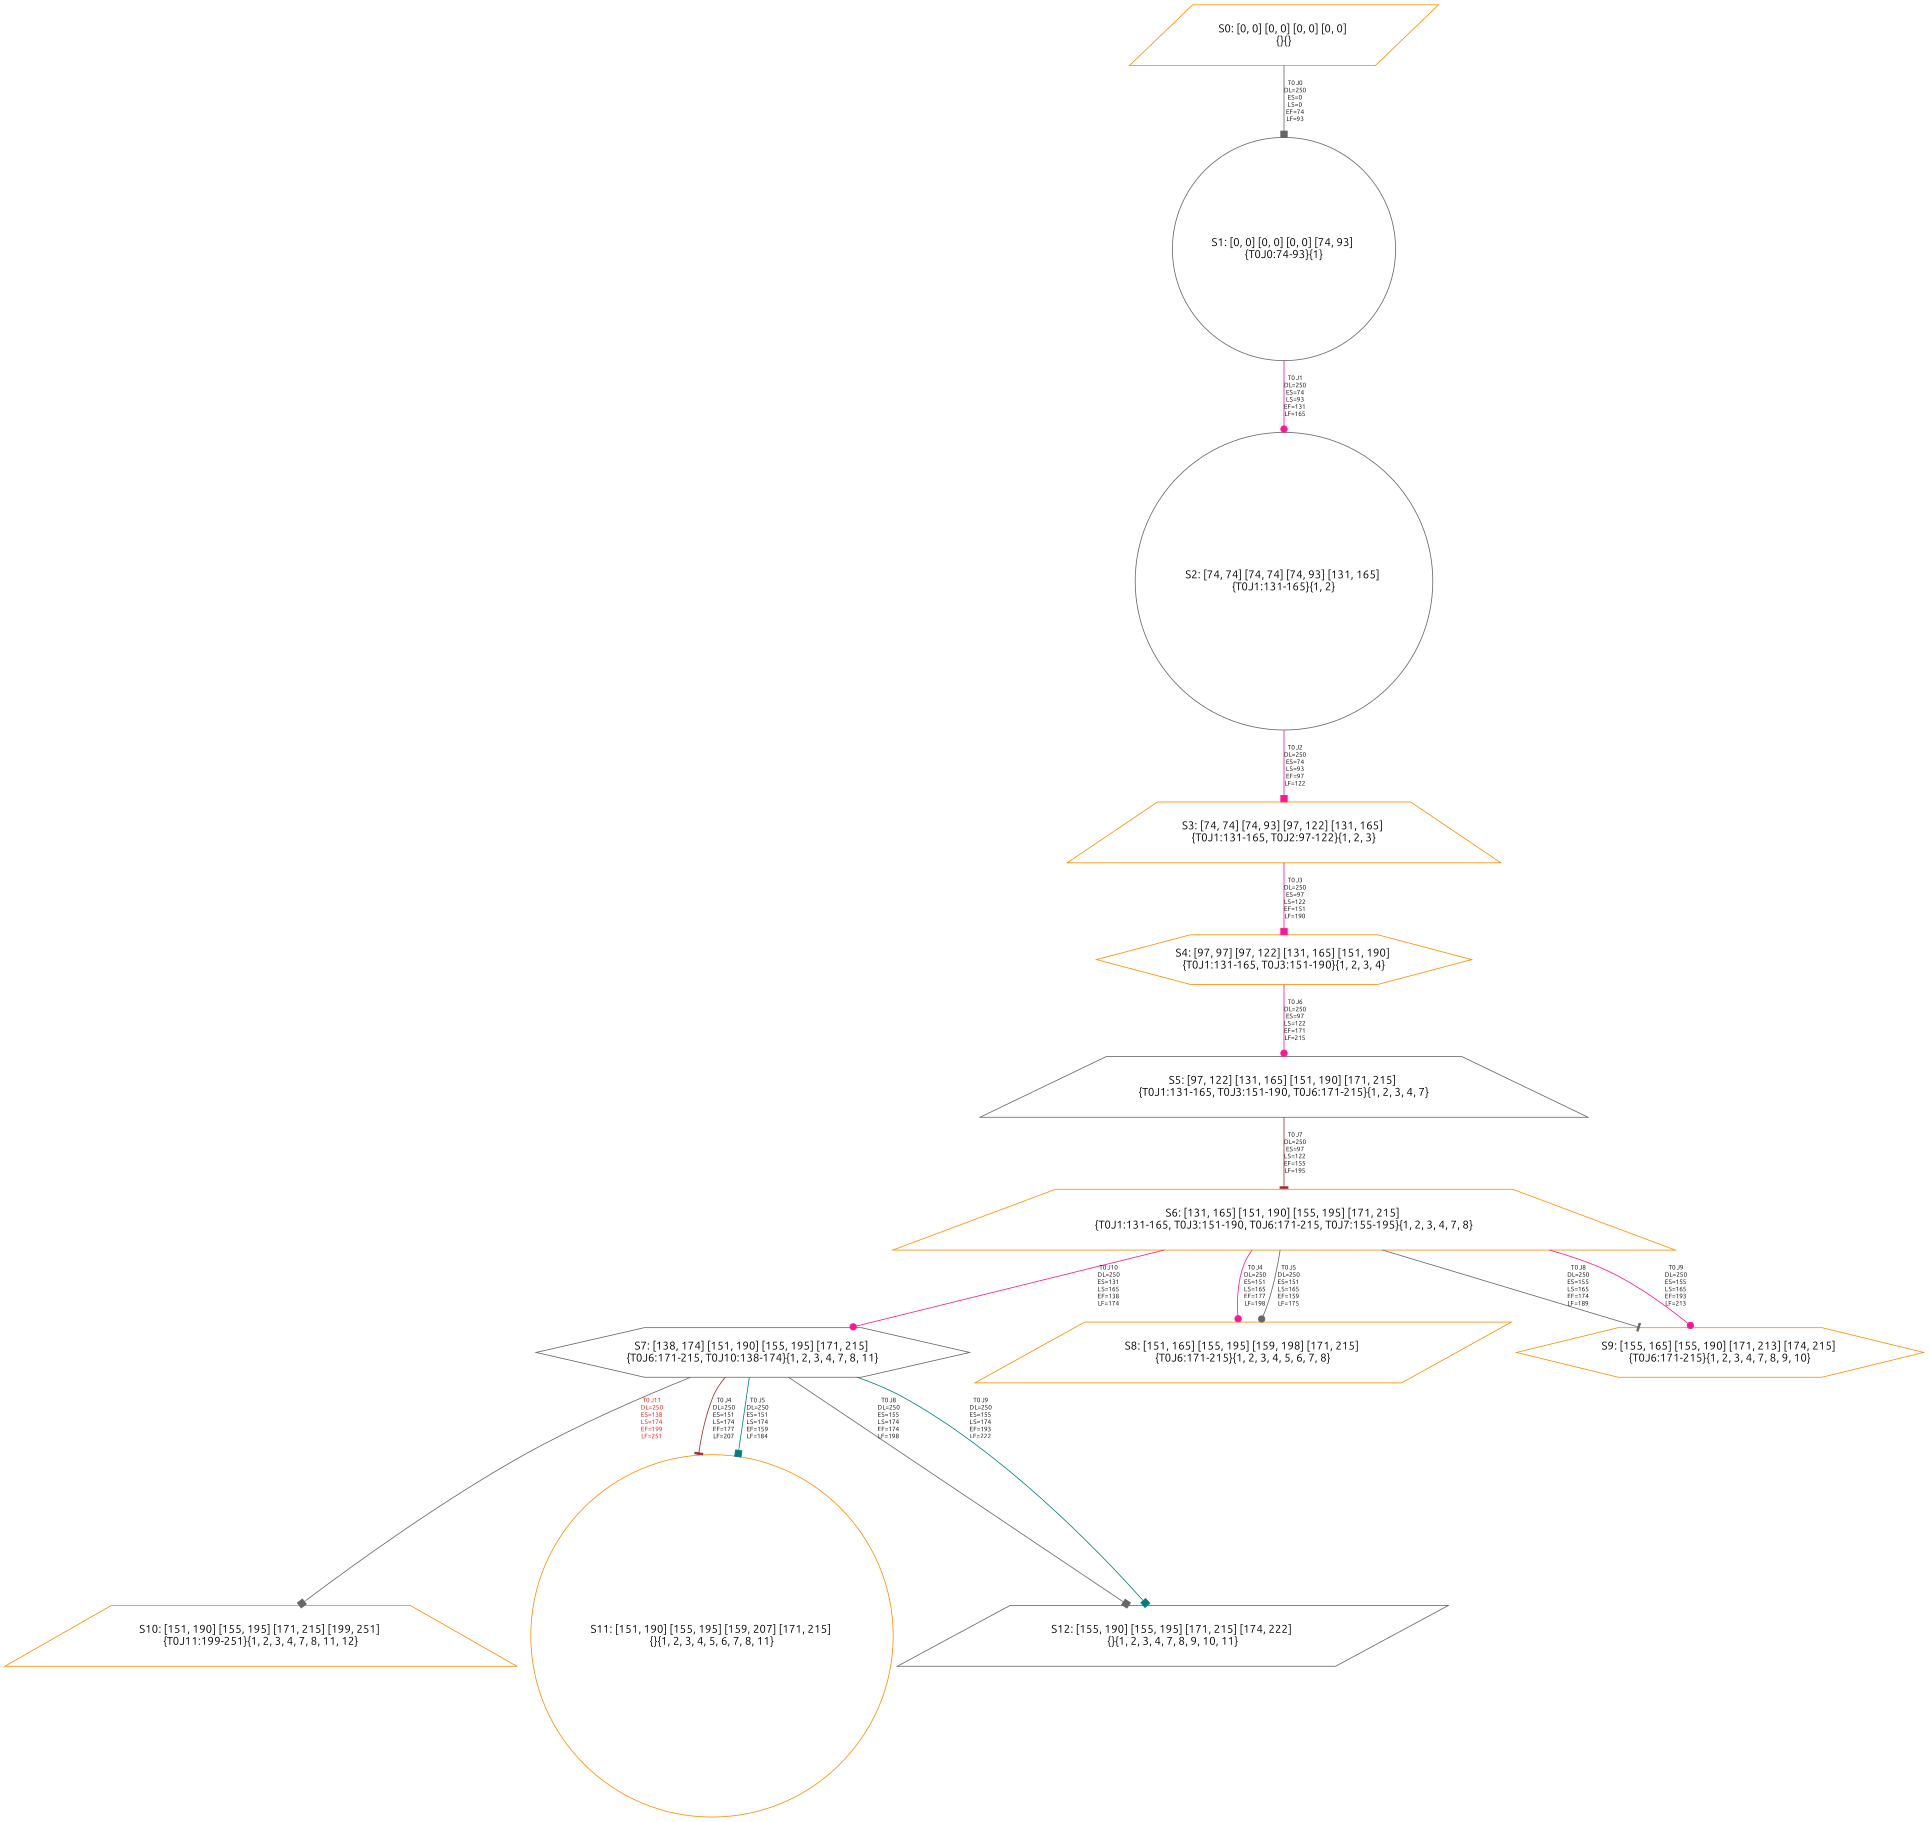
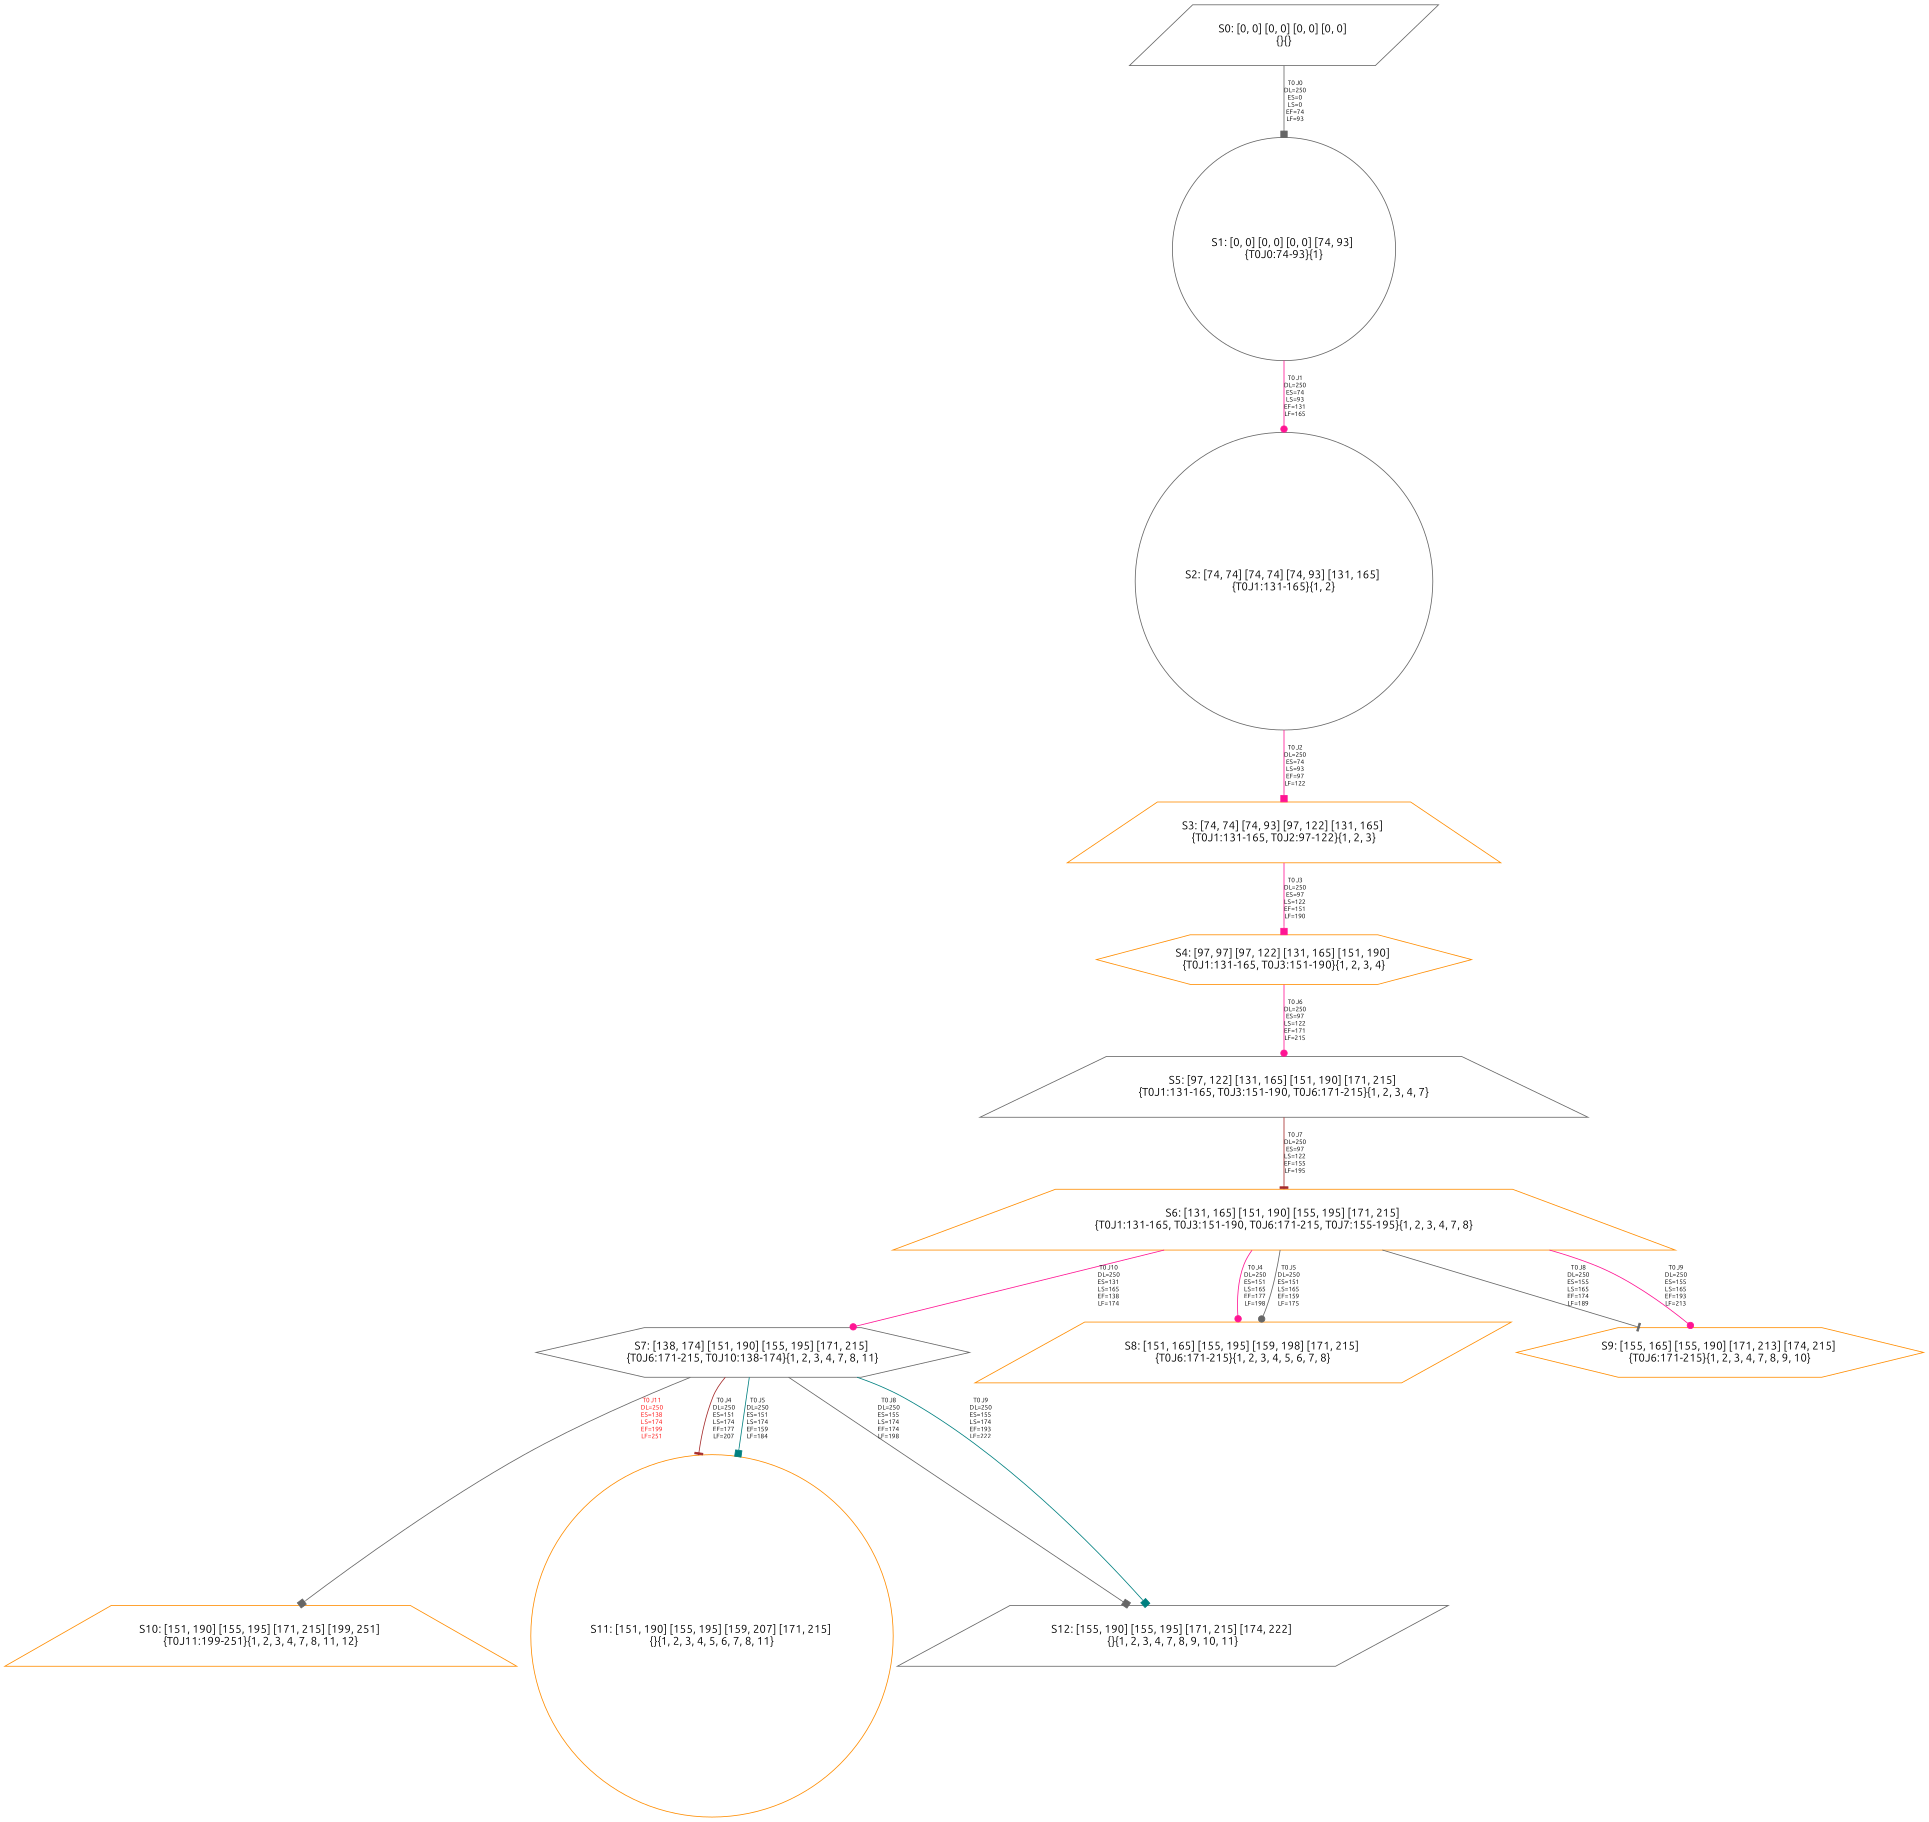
node "S0: [0, 0] [0, 0] [0, 0] [0, 0] {}{}": color darkorange -> gray40
